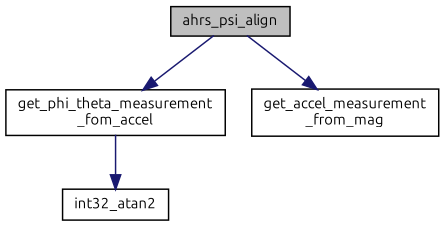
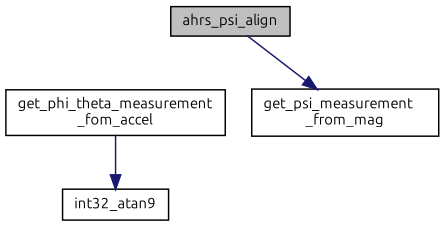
edge "ahrs_psi_align" -> "get_phi_theta_measurement _fom_accel": removed
node "get_accel_measurement _from_mag": label "get_accel_measurement _from_mag" -> "get_psi_measurement _from_mag"
node "int32_atan2": label "int32_atan2" -> "int32_atan9"
